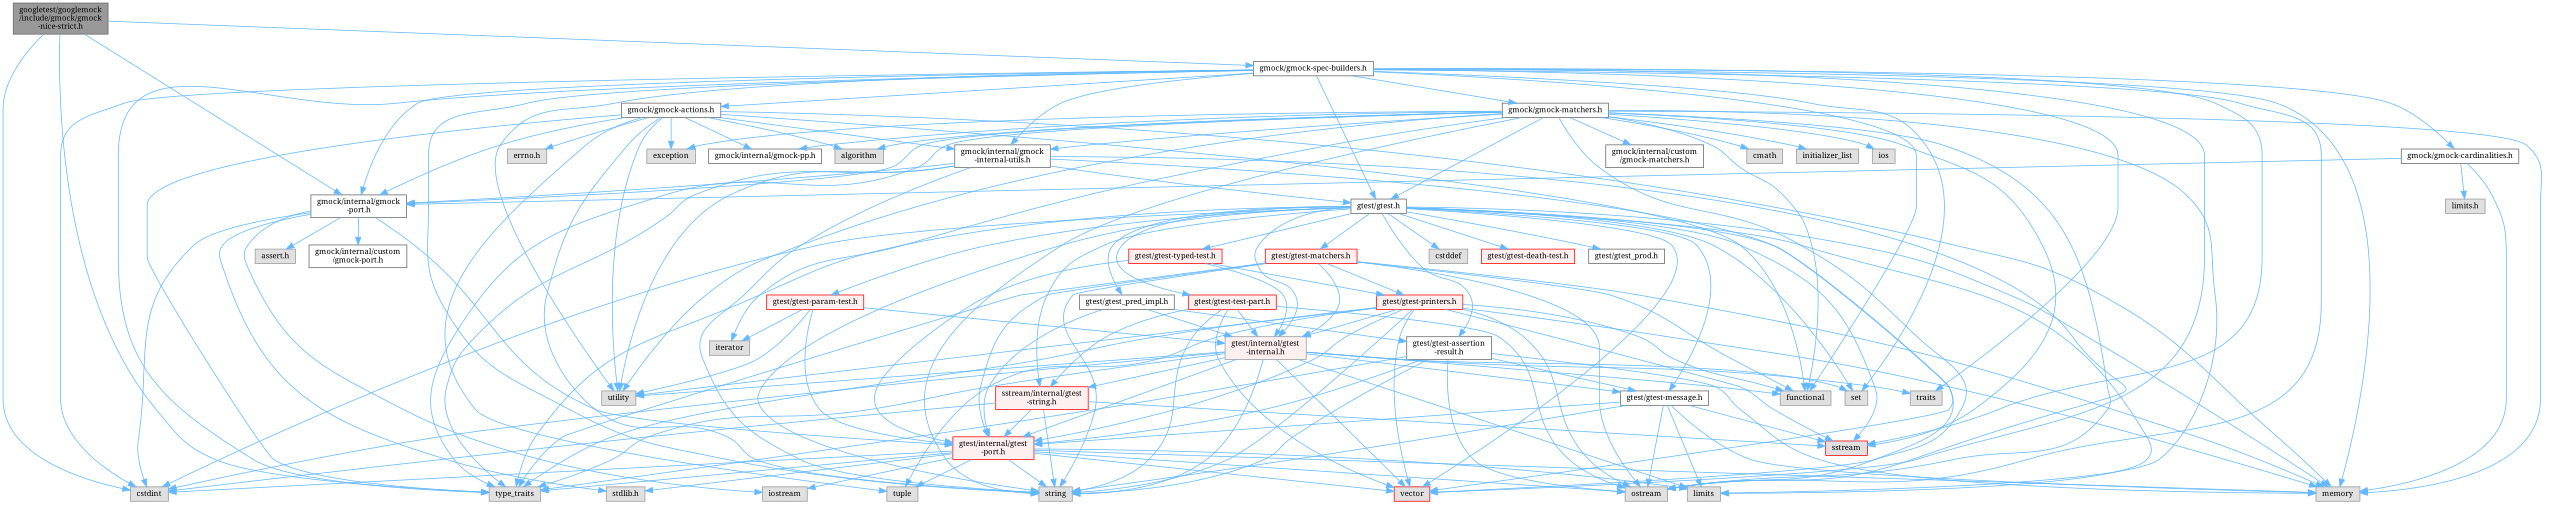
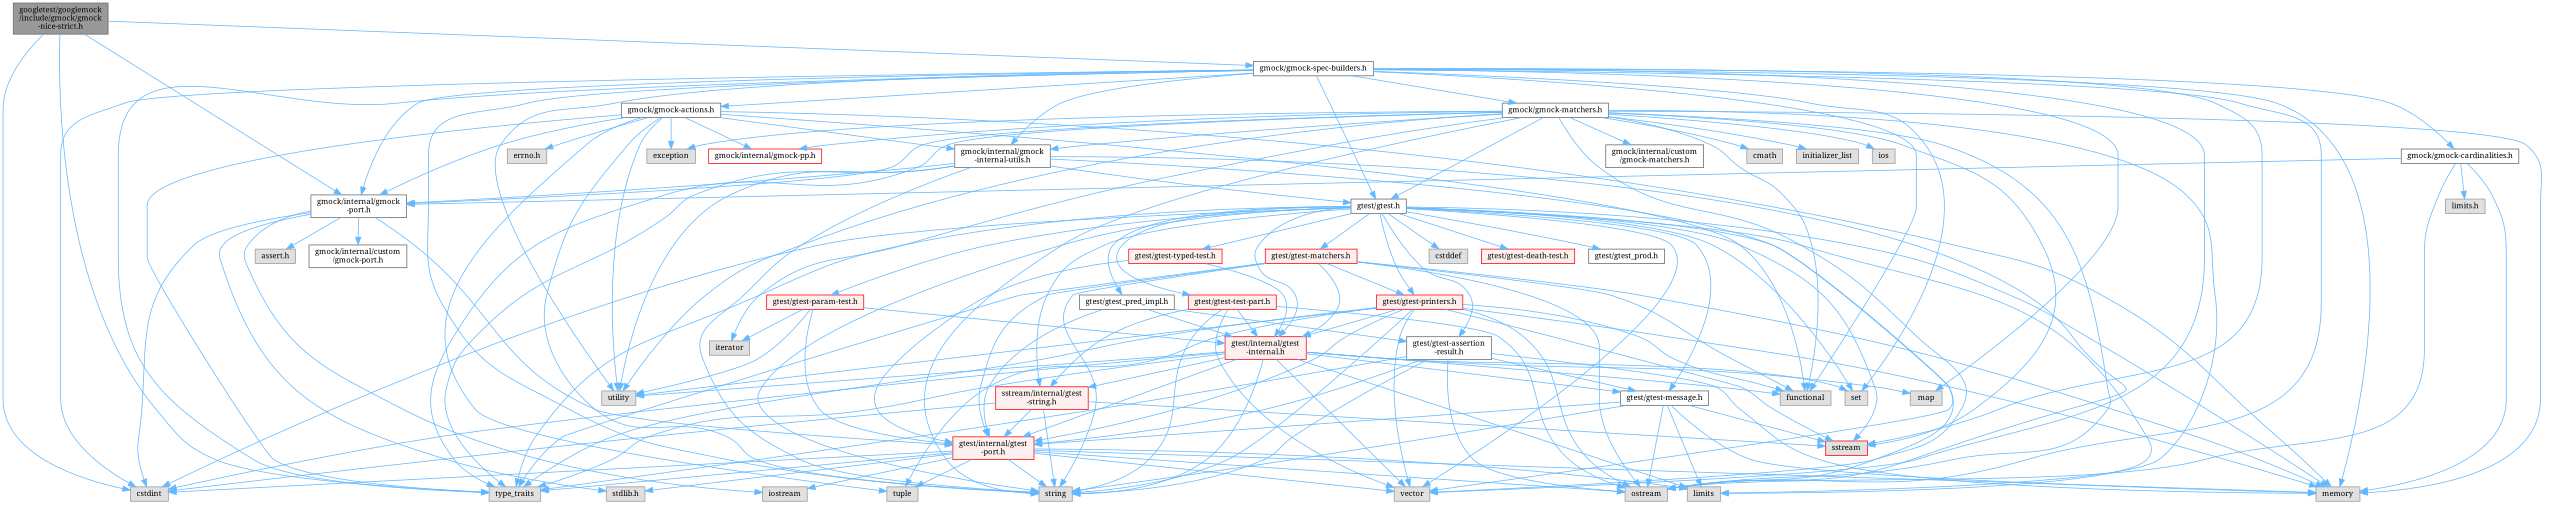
node "gmock/internal/gmock-pp.h": color grey40 -> red
node "algorithm": removed
edge "gtest/gtest-typed-test.h" -> "gtest/gtest-printers.h": now "gtest/gtest.h" -> "gtest/gtest-printers.h"
node "gtest/internal/gtest -internal.h": color grey60 -> red
node "traits": label "traits" -> "map"
edge "gmock/gmock-cardinalities.h" -> "ostream": added
node "vector": color red -> grey60
